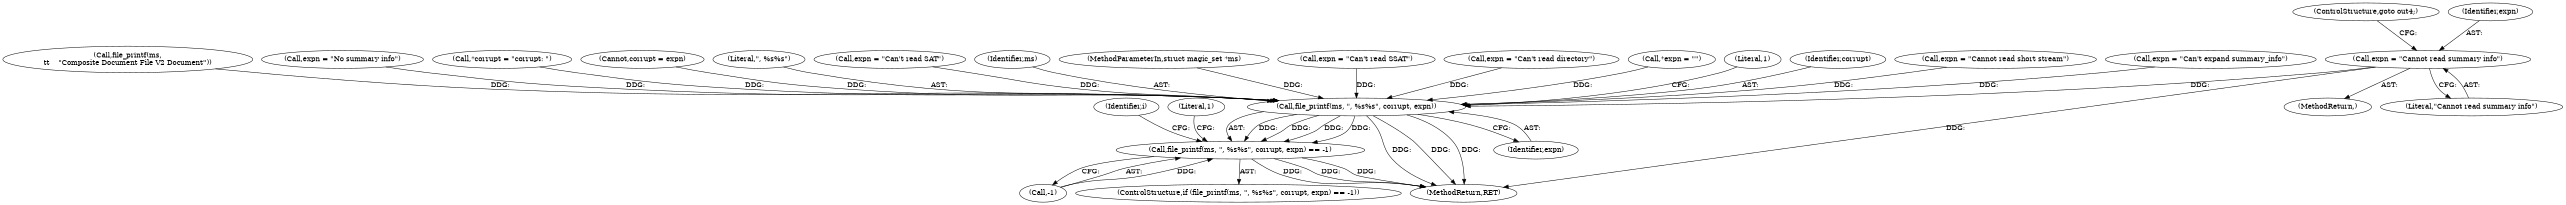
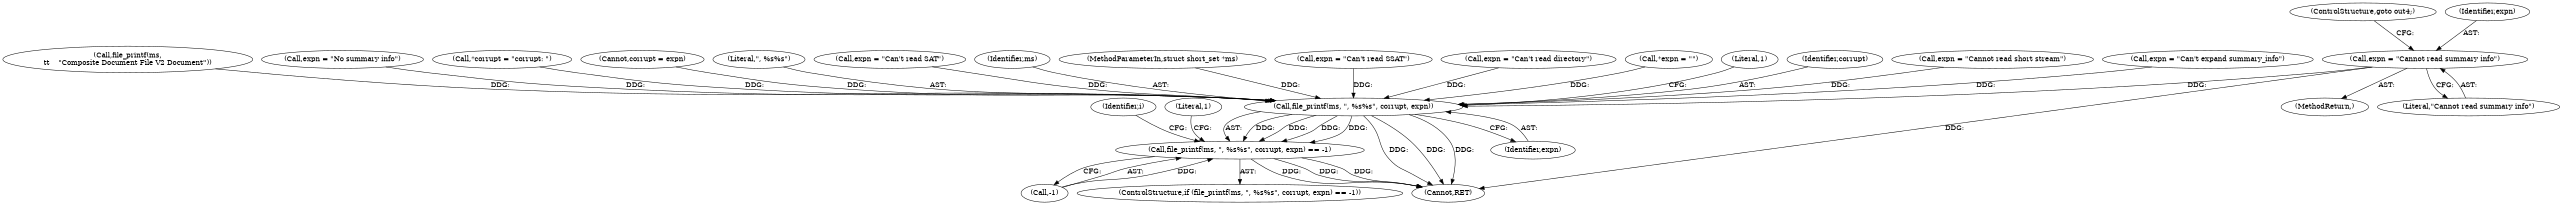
node "(MethodParameterIn,struct magic_set *ms)": label "(MethodParameterIn,struct magic_set *ms)" -> "(MethodParameterIn,struct short_set *ms)"
node "(MethodReturn,RET)": label "(MethodReturn,RET)" -> "(Cannot,RET)"
